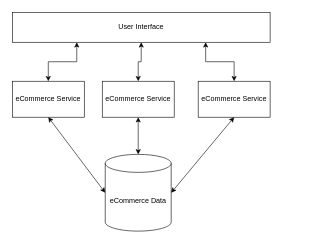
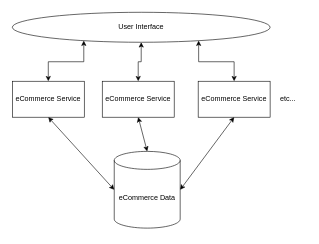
node "User Interface": shape rectangle -> ellipse
node "etc...": added
node "eCommerce Data": moved (138, 193) -> (147, 190)
